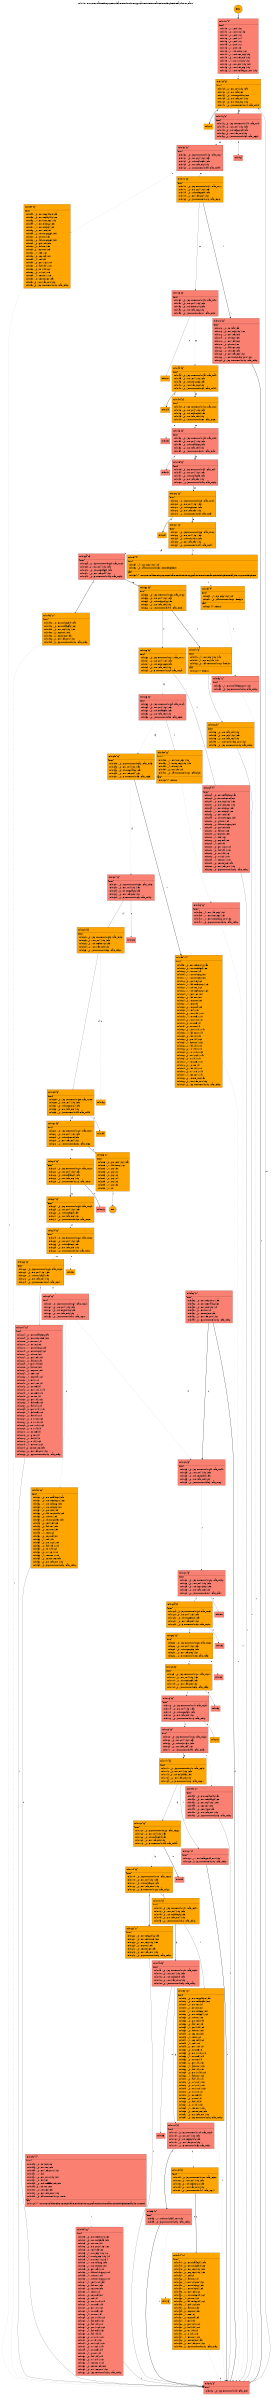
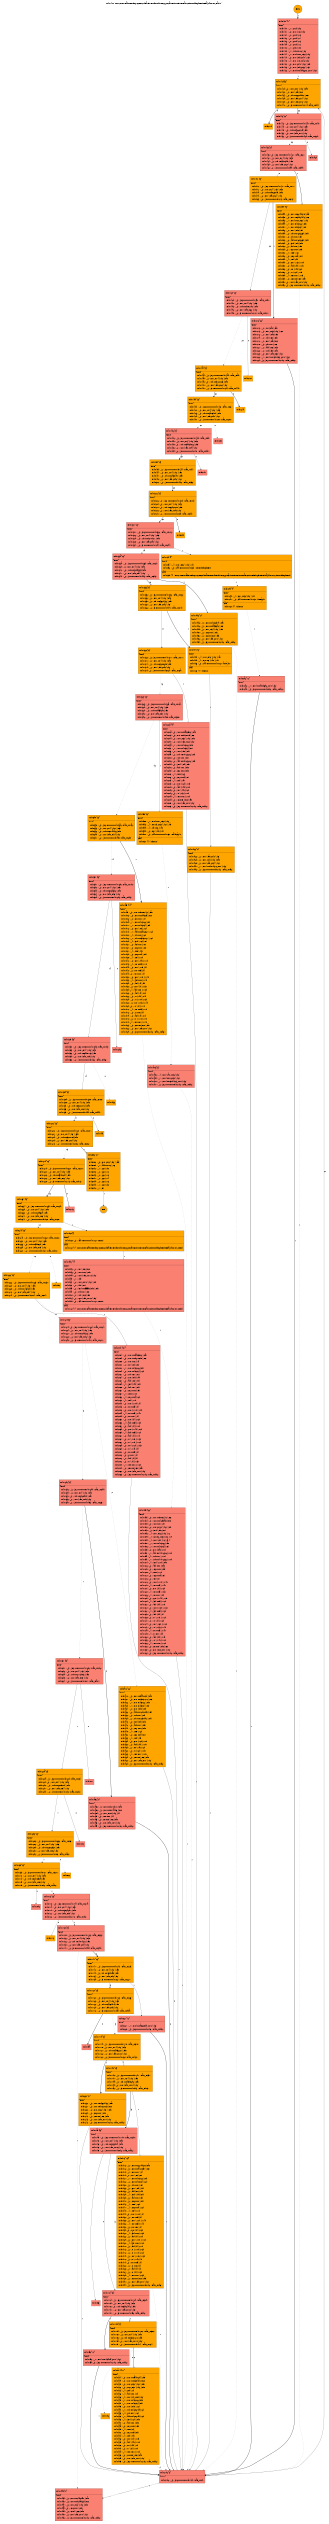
edge "0x40145c [22]" -> "0x401f99 [95]": style dotted -> bold
node "0x4014ef [25]": fillcolor salmon -> orange
node "0x401521 [25]": fillcolor orange -> salmon
node "0x4015d0 [25]": fillcolor orange -> salmon
node "0x401b8e [5]": added
edge "0x401ae3 [27]" -> "0x401698 [25]": reversed
edge "0x401ca6 [12]" -> "0x4021b8 [5]": style dotted -> bold
node "0x401ecc": fillcolor salmon -> orange
edge "0x40199d [27]" -> "0x4021b8 [5]": reversed
